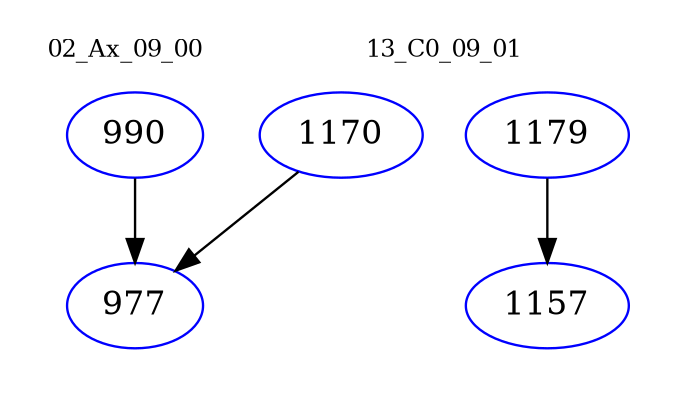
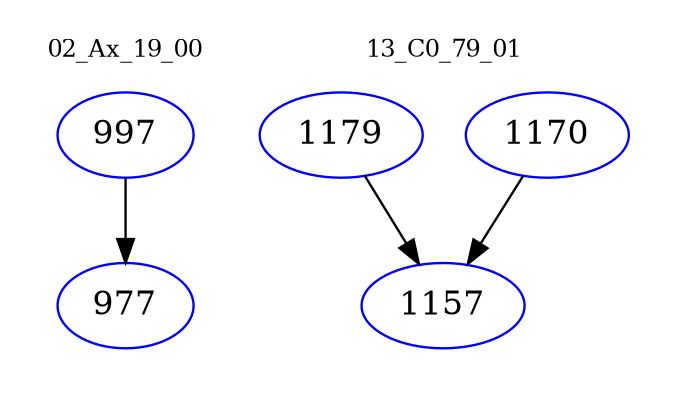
cluster "02_Ax_09_00": label "02_Ax_09_00" -> "02_Ax_19_00"
cluster "13_C0_09_01": label "13_C0_09_01" -> "13_C0_79_01"
node "990": label "990" -> "997"
edge "1170" -> "977": now "1170" -> "1157"
